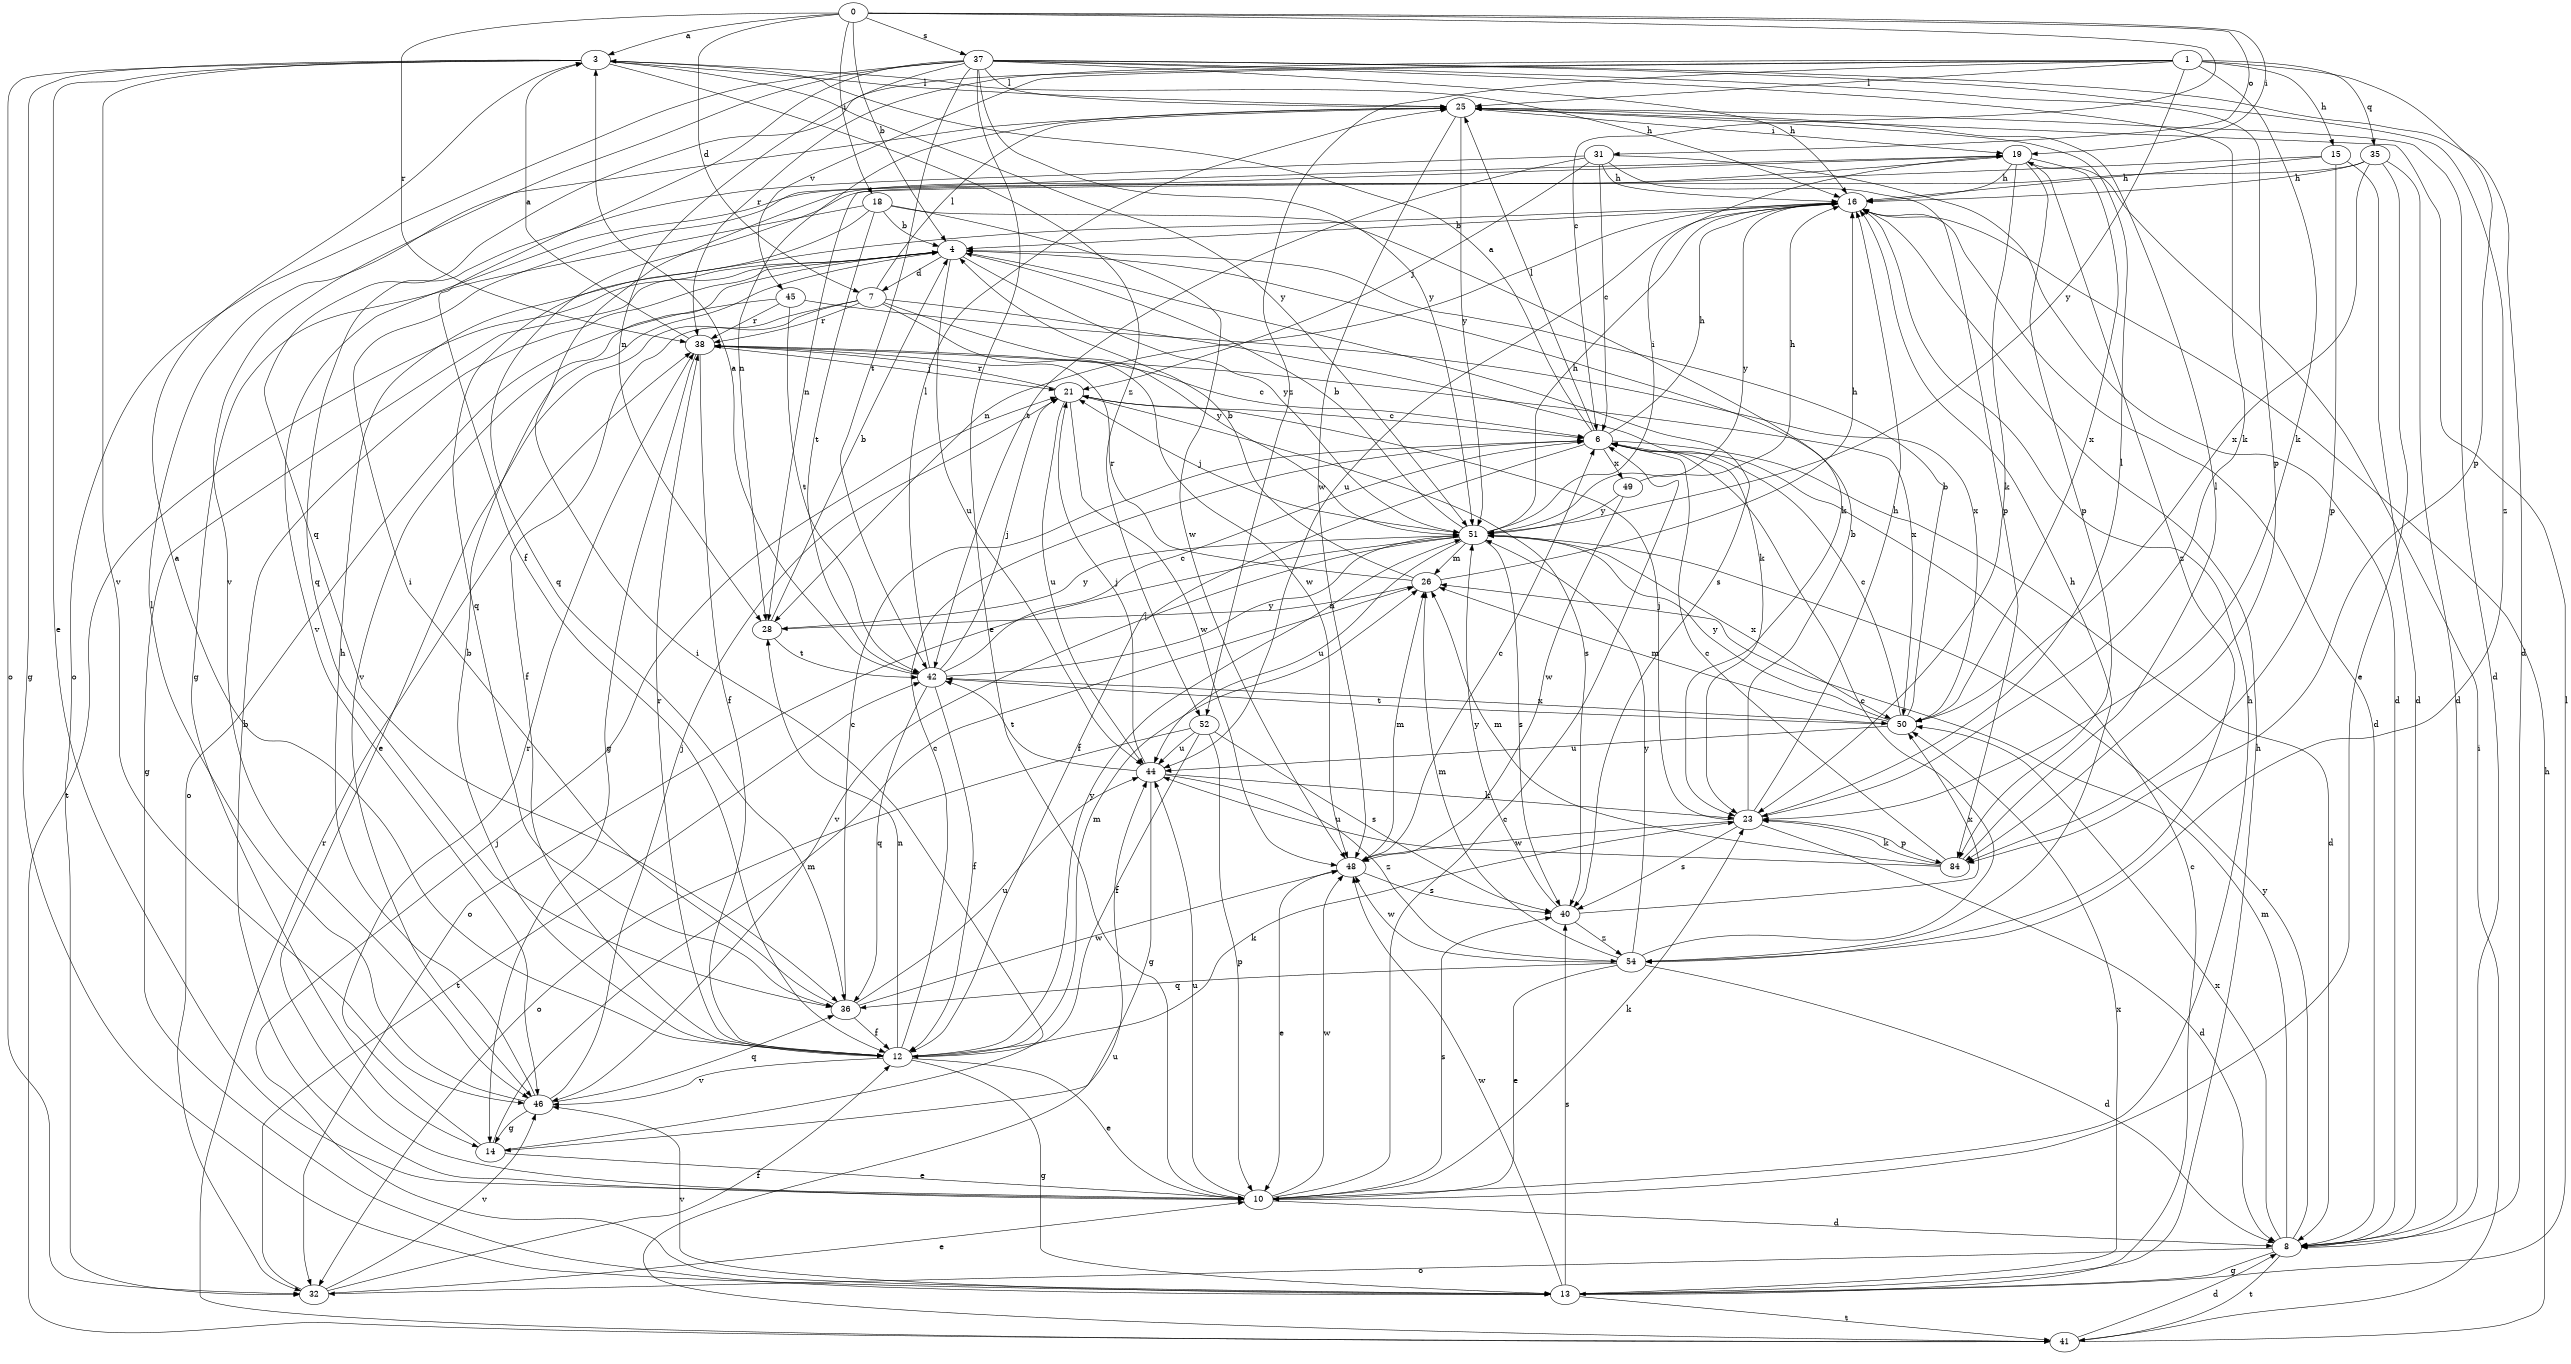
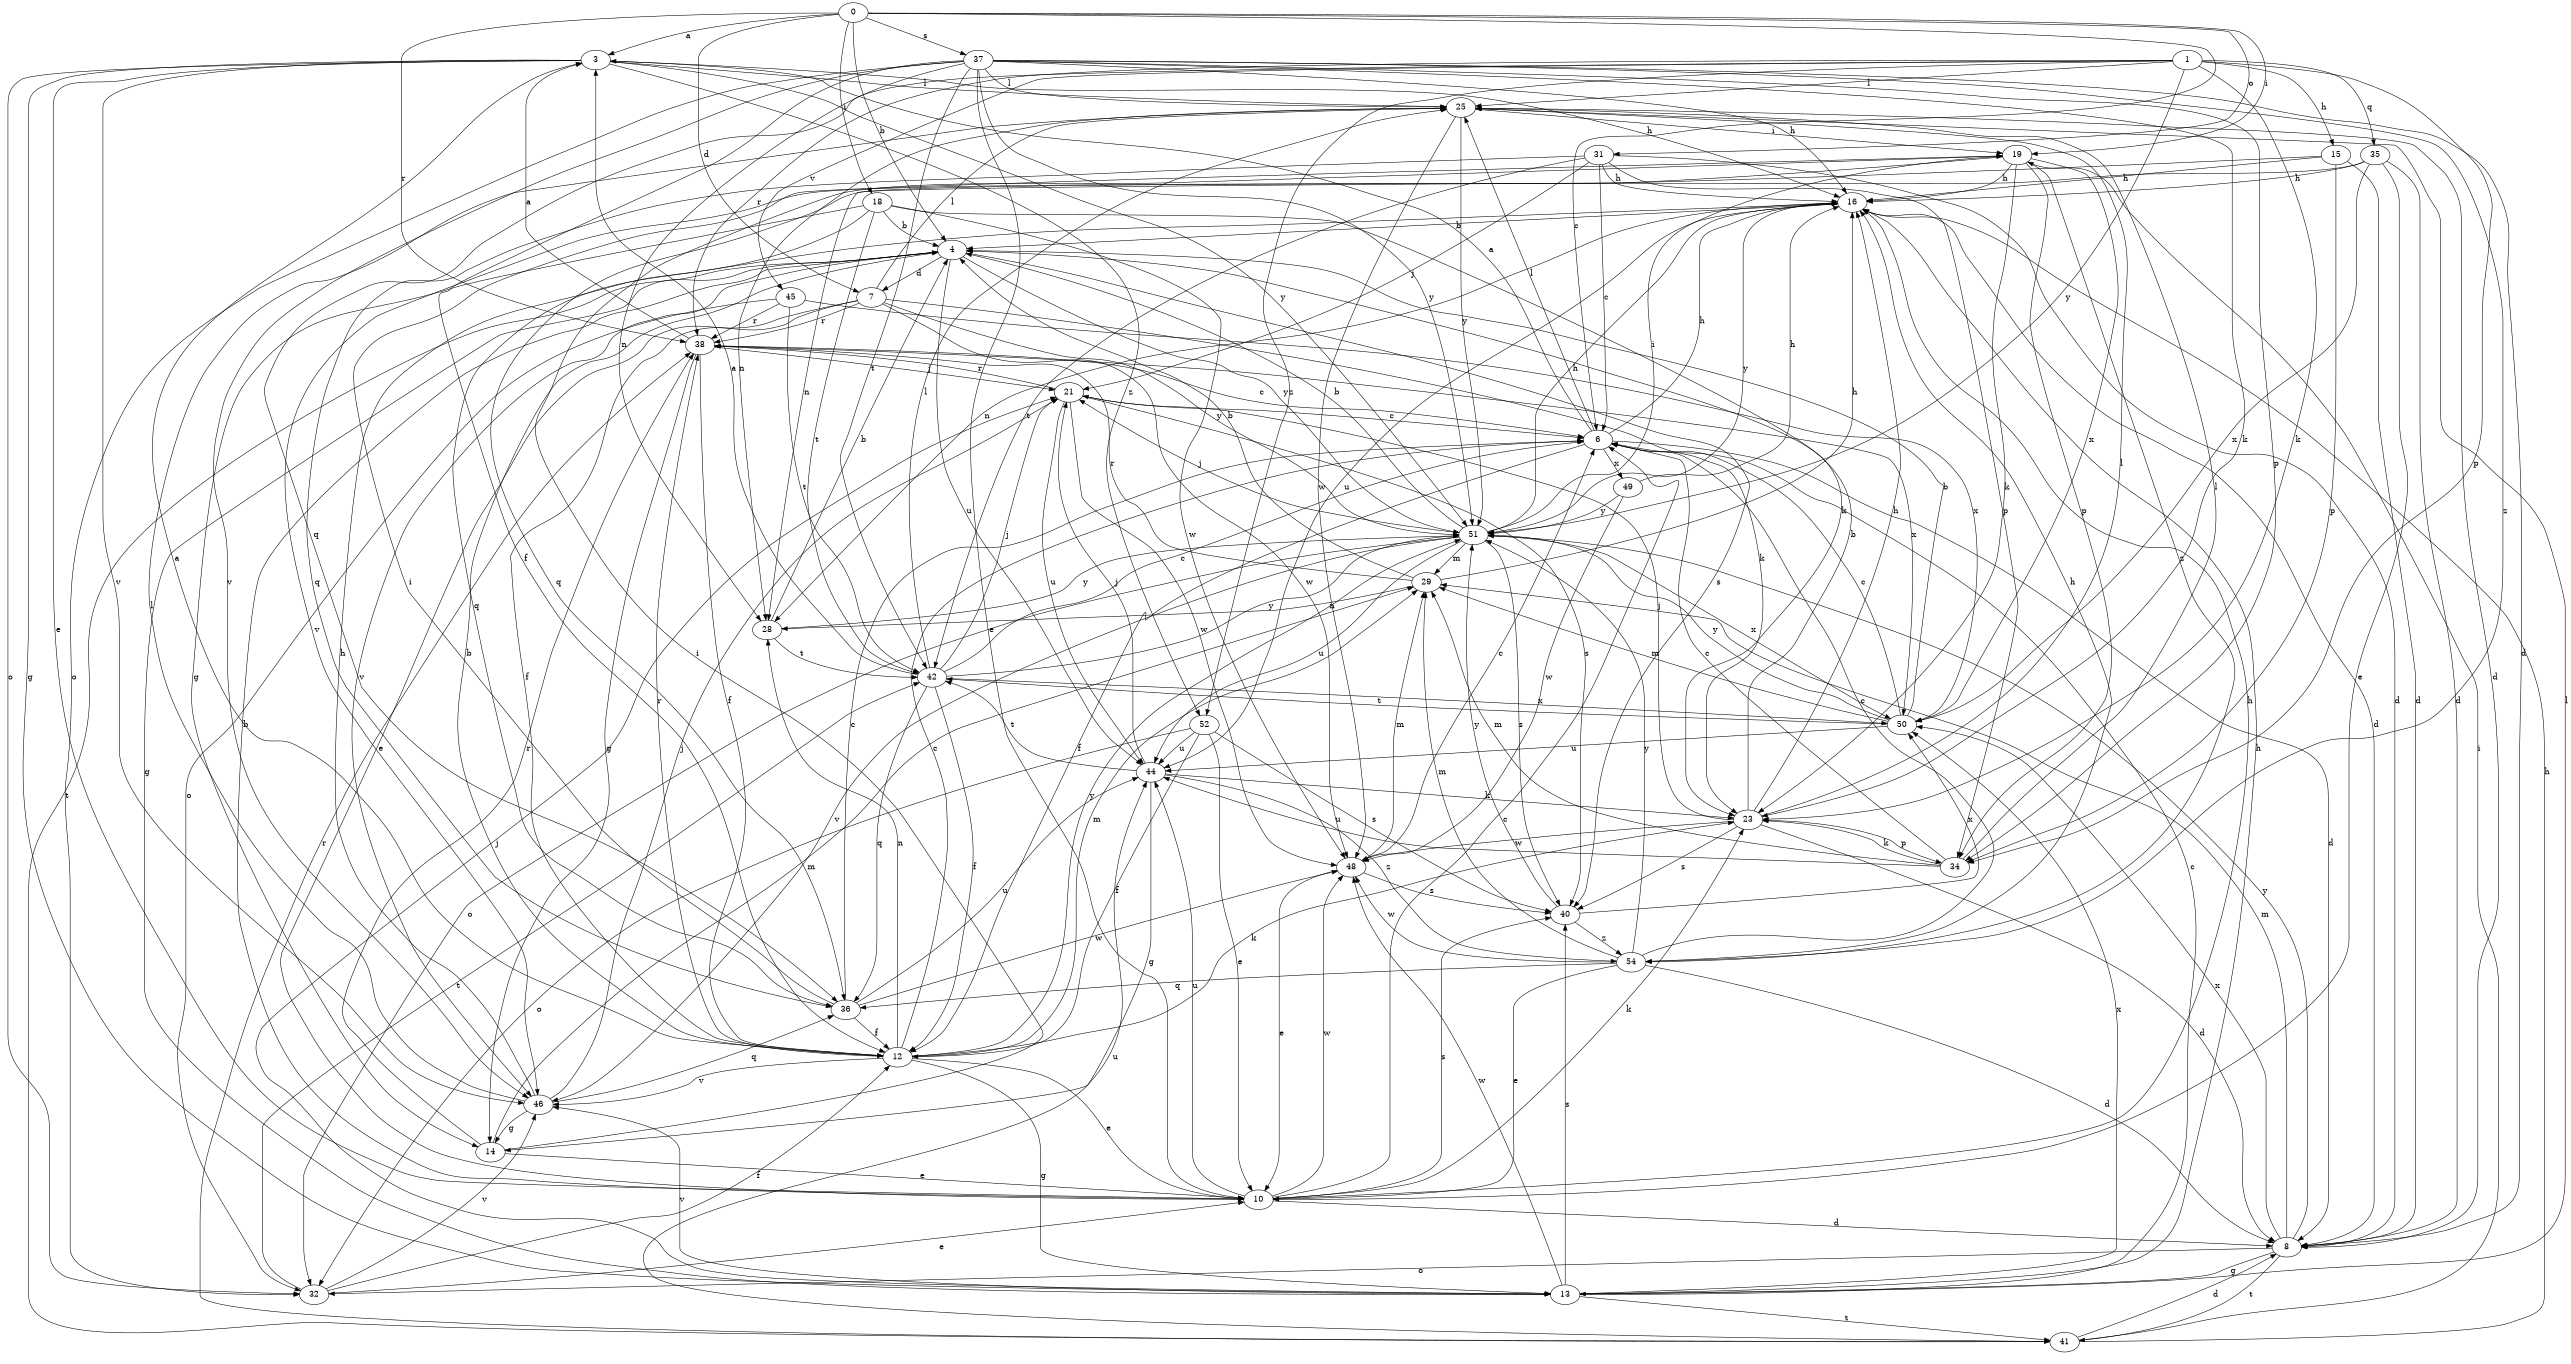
node "26": label "26" -> "29"
node "84": label "84" -> "34"
edge "52" -> "10": label "p" -> "e"
